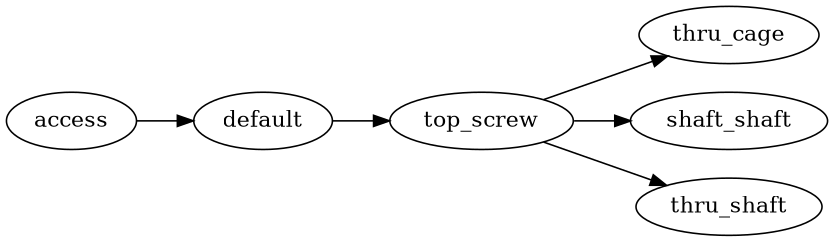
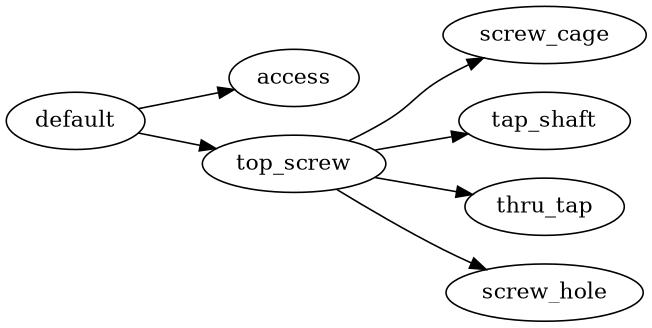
node "thru_cage": label "thru_cage" -> "screw_cage"
edge "access" -> "default": reversed
node "shaft_shaft": label "shaft_shaft" -> "tap_shaft"
node "thru_shaft": label "thru_shaft" -> "thru_tap"
node "screw_hole": added
